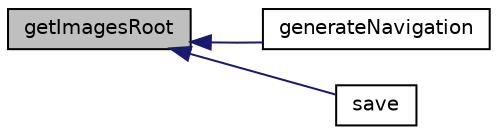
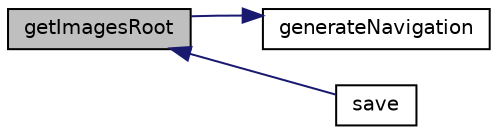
edge "generateNavigation" -> "getImagesRoot": reversed
